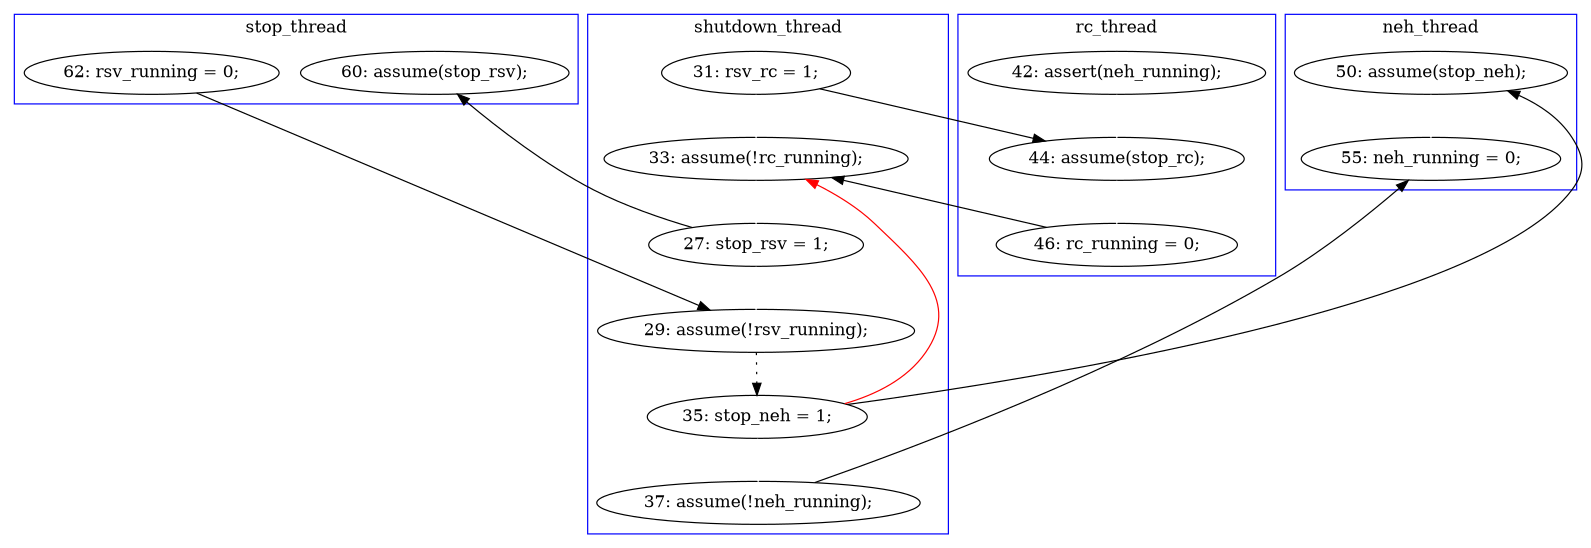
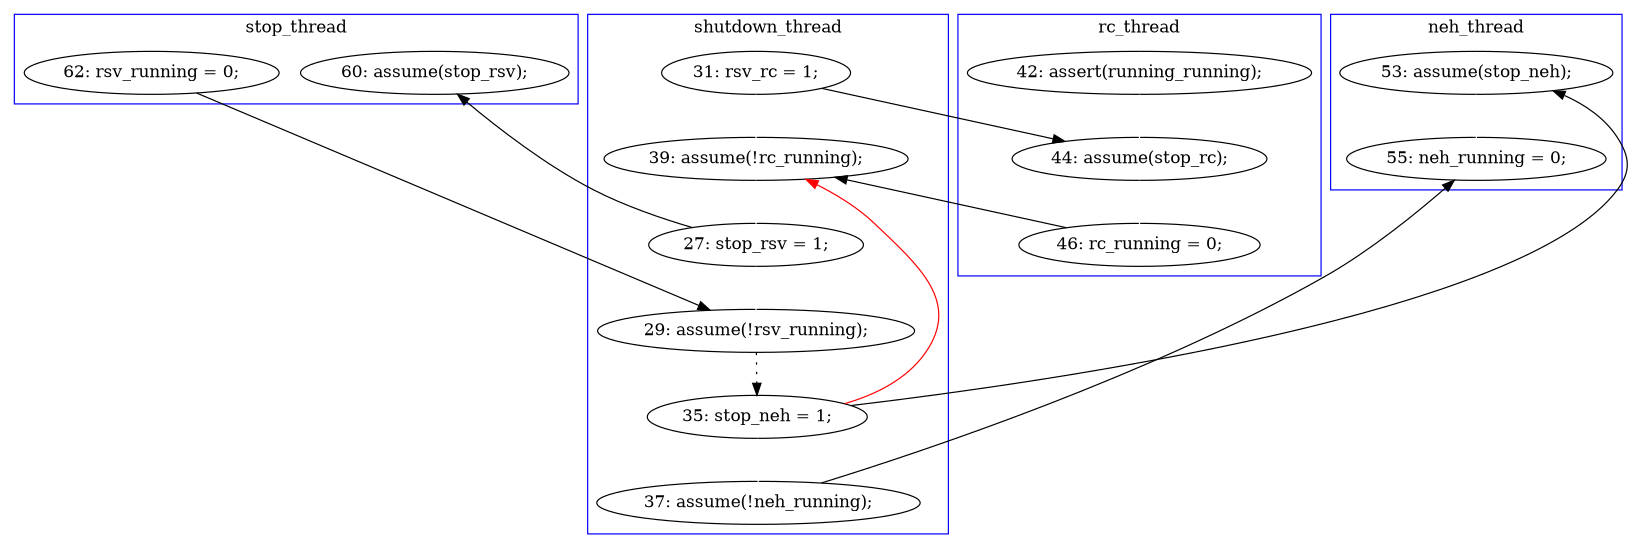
node "42: assert(neh_running);": label "42: assert(neh_running);" -> "42: assert(running_running);"
node "50: assume(stop_neh);": label "50: assume(stop_neh);" -> "53: assume(stop_neh);"
node "33: assume(!rc_running);": label "33: assume(!rc_running);" -> "39: assume(!rc_running);"
